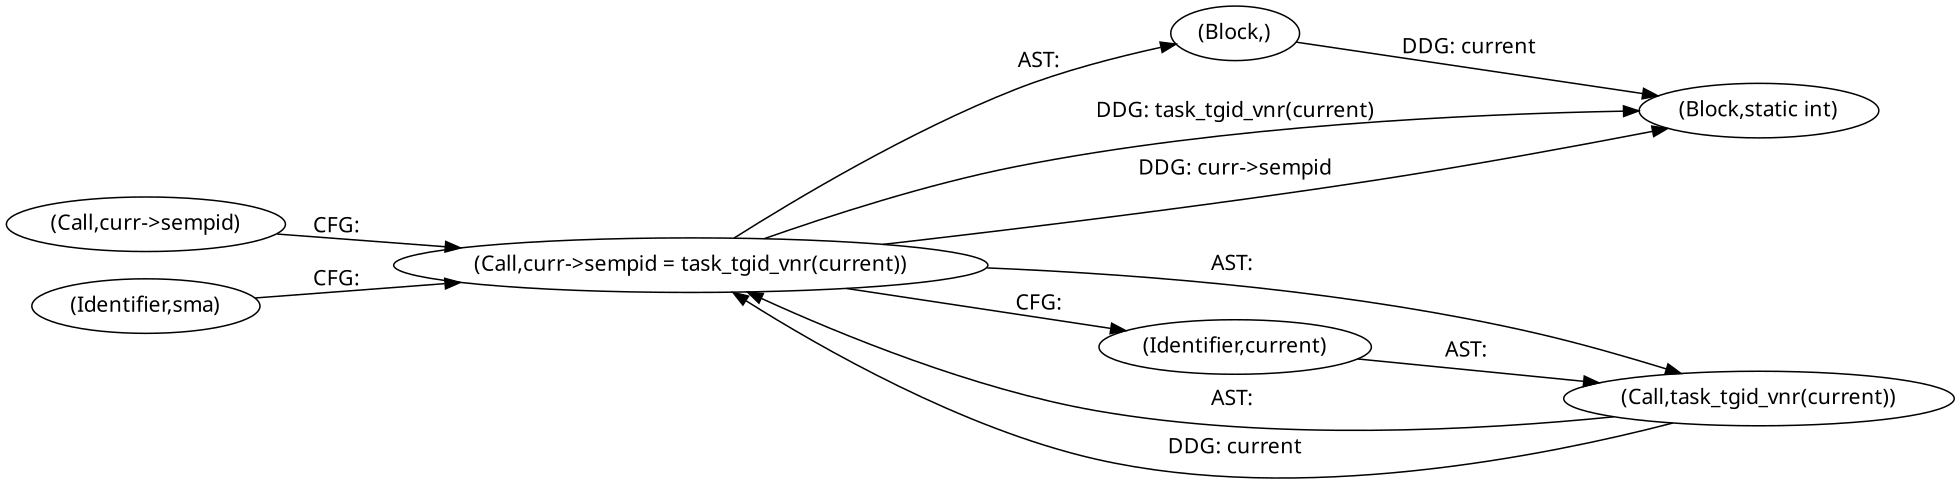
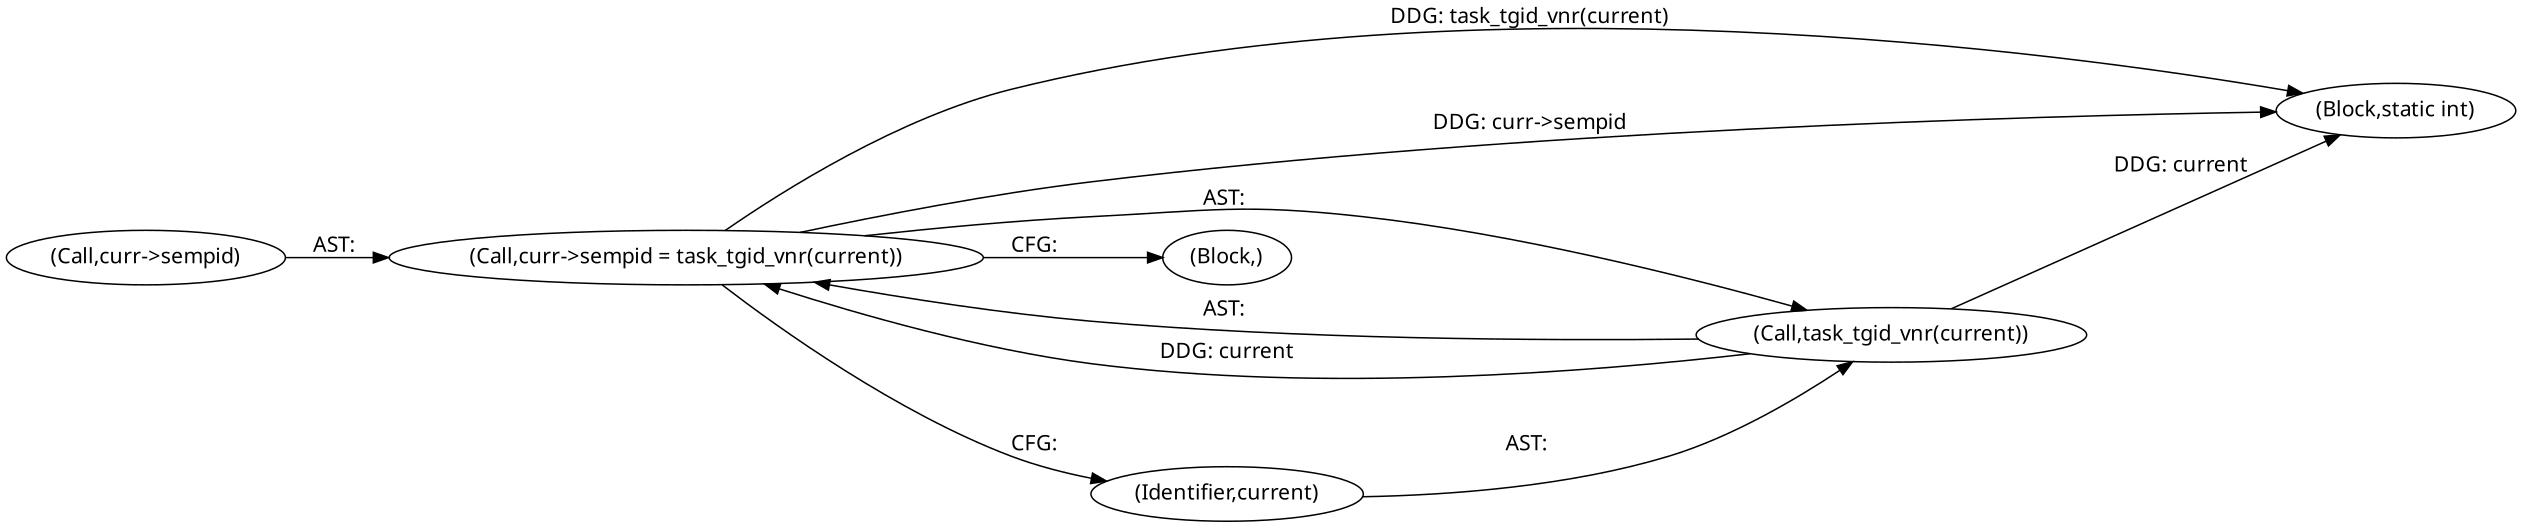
edge "(Call,curr->sempid = task_tgid_vnr(current))" -> "(Block,)": label "AST: " -> "CFG: "
edge "(Block,)" -> "(Block,static int)": now "(Call,task_tgid_vnr(current))" -> "(Block,static int)"
edge "(Call,curr->sempid)" -> "(Call,curr->sempid = task_tgid_vnr(current))": label "CFG: " -> "AST: "
node "(Identifier,sma)": removed
